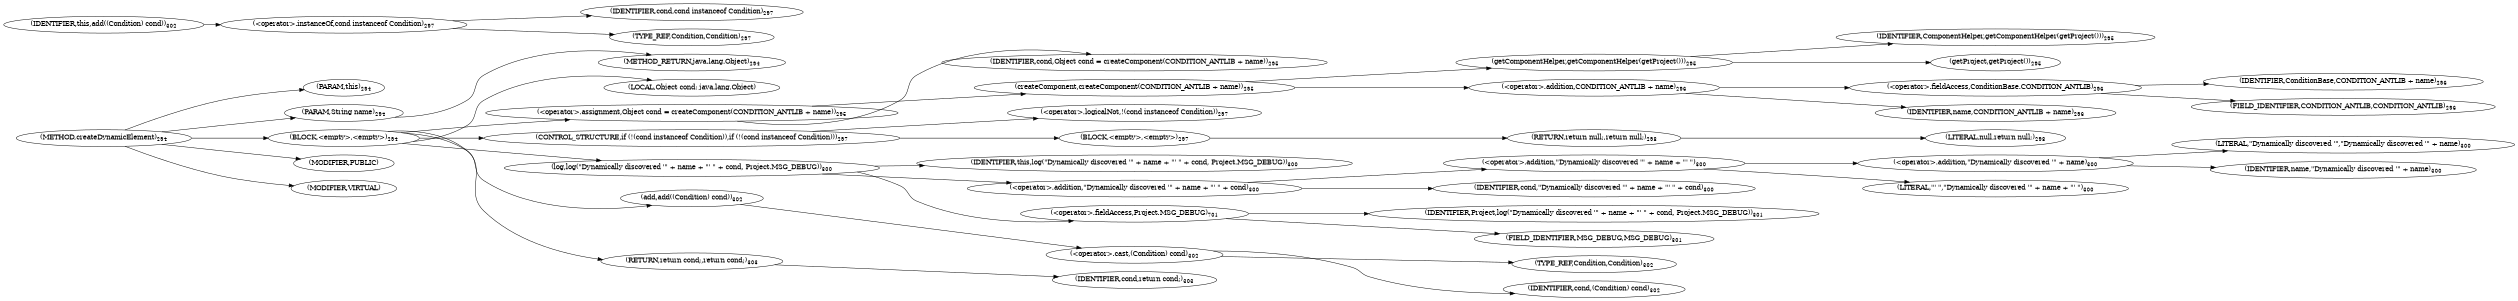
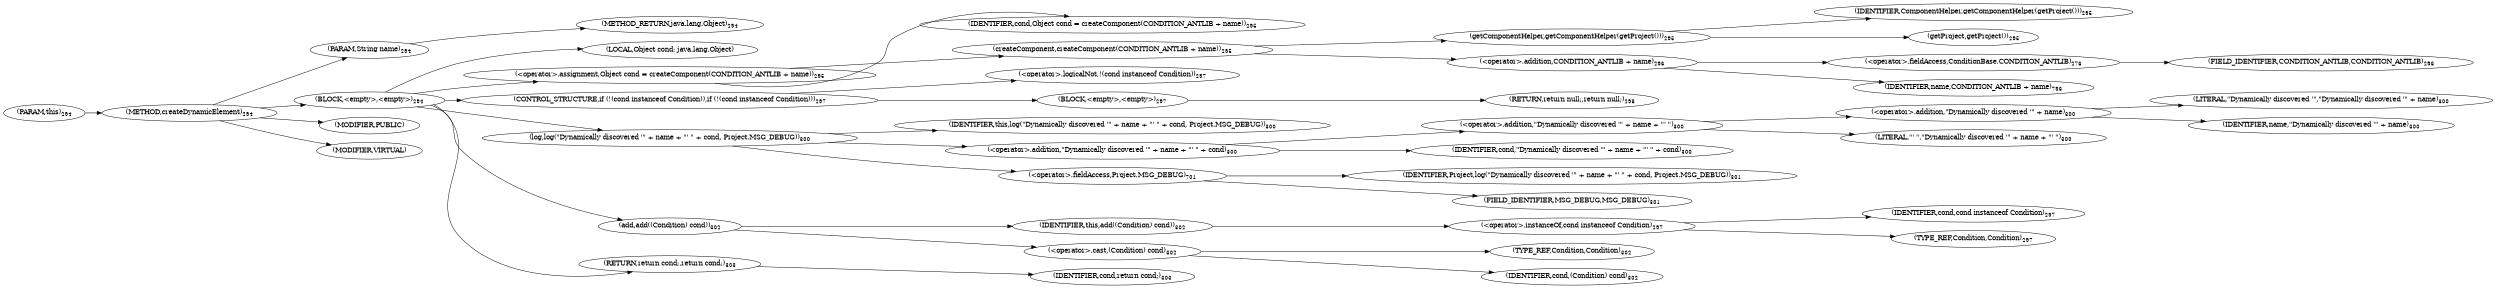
node "(IDENTIFIER,ConditionBase,CONDITION_ANTLIB + name)": removed
node "(<operator>.fieldAccess,ConditionBase.CONDITION_ANTLIB)": text "296" -> "276"
edge "(METHOD,createDynamicElement)" -> "(PARAM,this)": reversed
node "(IDENTIFIER,name,CONDITION_ANTLIB + name)": text "296" -> "796"
node "(LITERAL,null,return null;)": removed
edge "(add,add((Condition) cond))" -> "(IDENTIFIER,this,add((Condition) cond))": added
